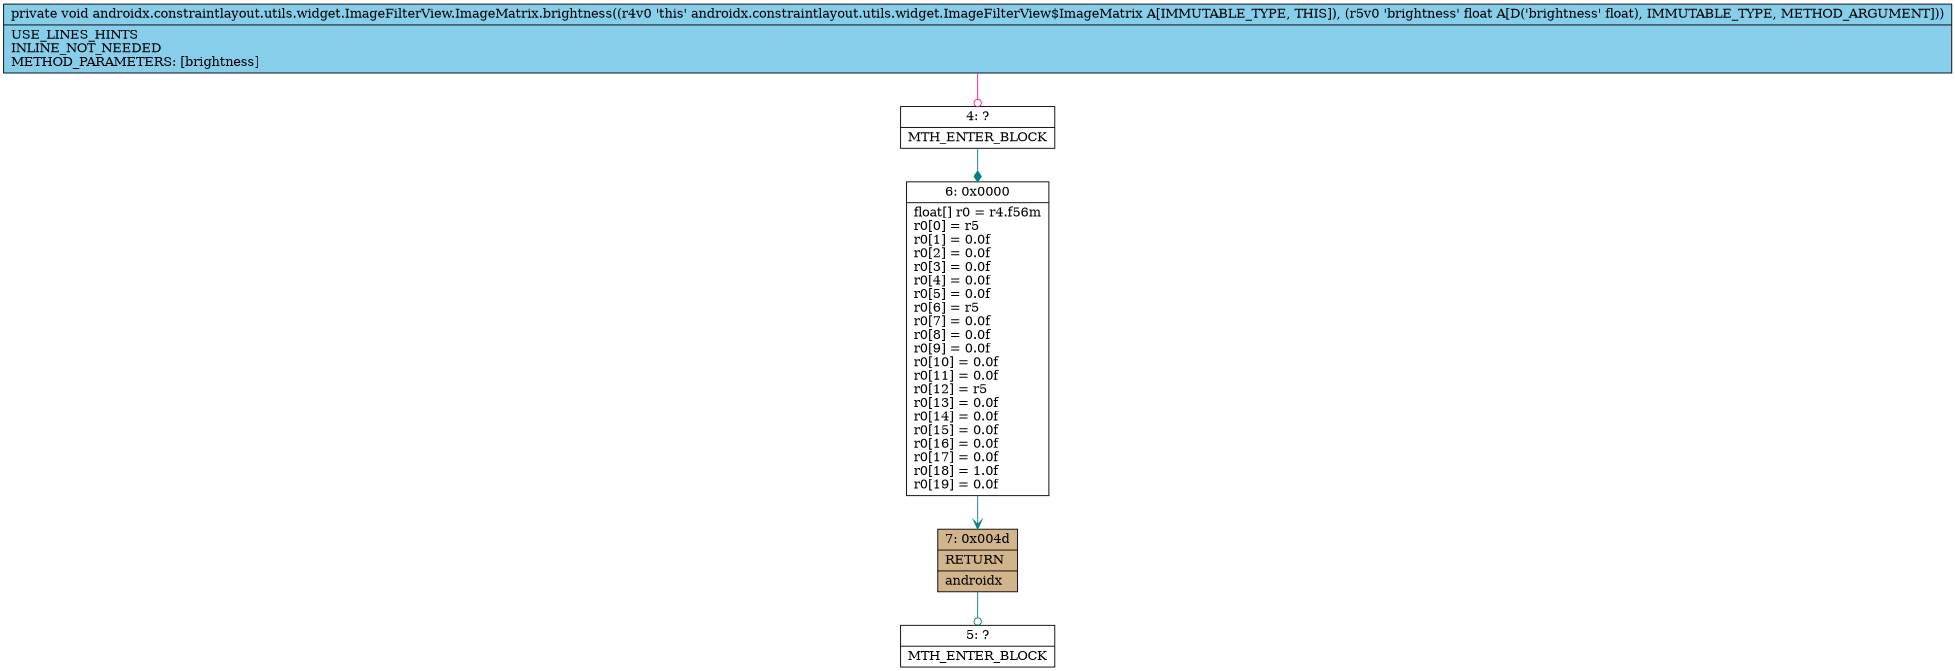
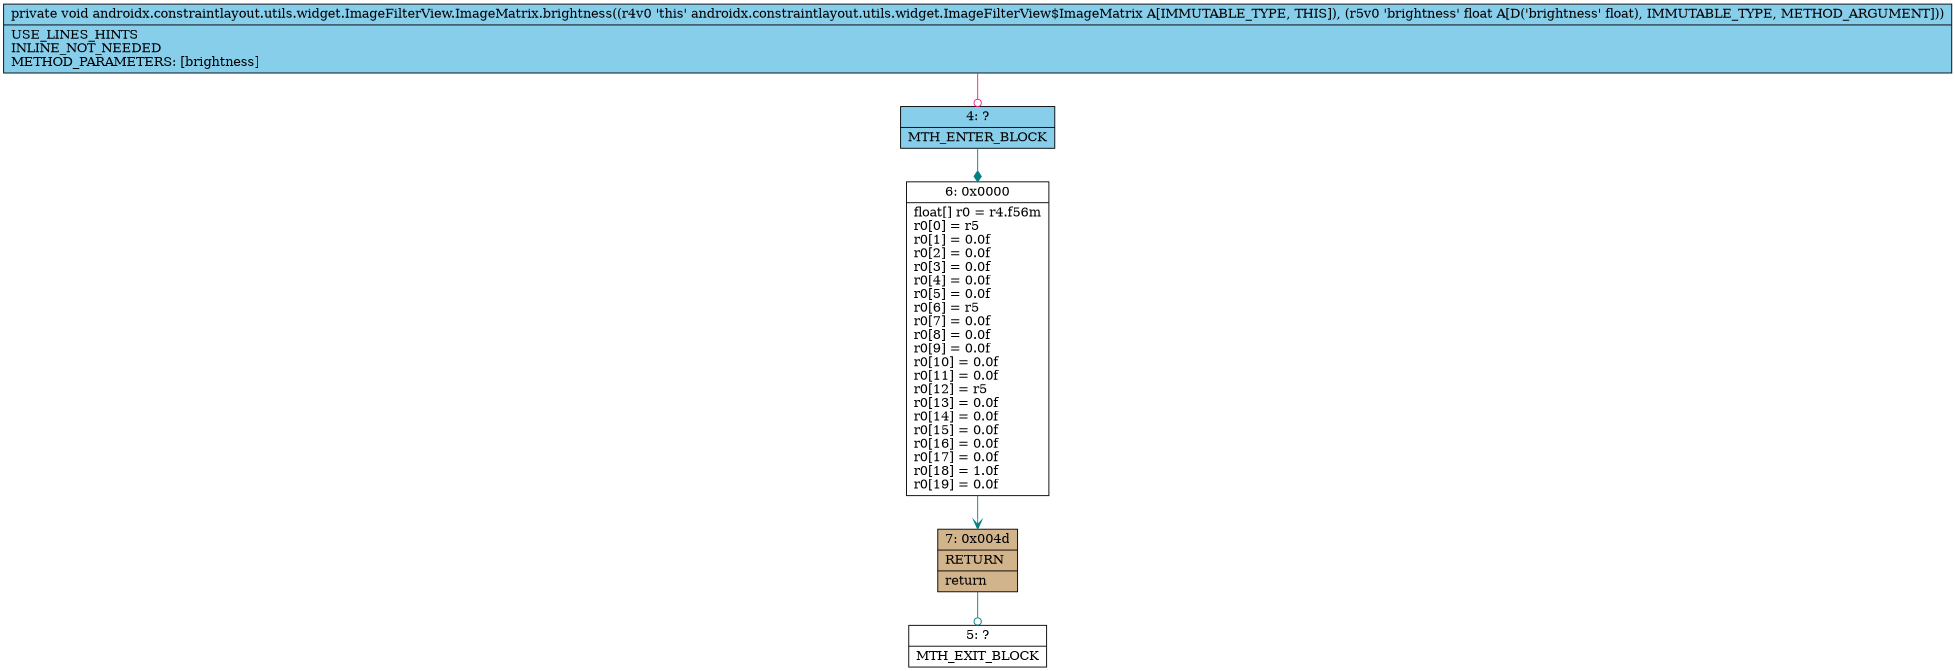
node "4: ?": fillcolor white -> skyblue
node "7: 0x004d": text "androidx" -> "return"
node "5: ?": text "MTH_ENTER_BLOCK" -> "MTH_EXIT_BLOCK"
